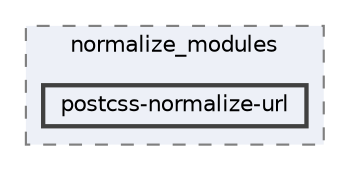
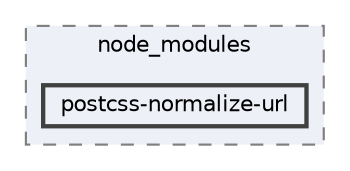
cluster "normalize_modules": label "normalize_modules" -> "node_modules"
